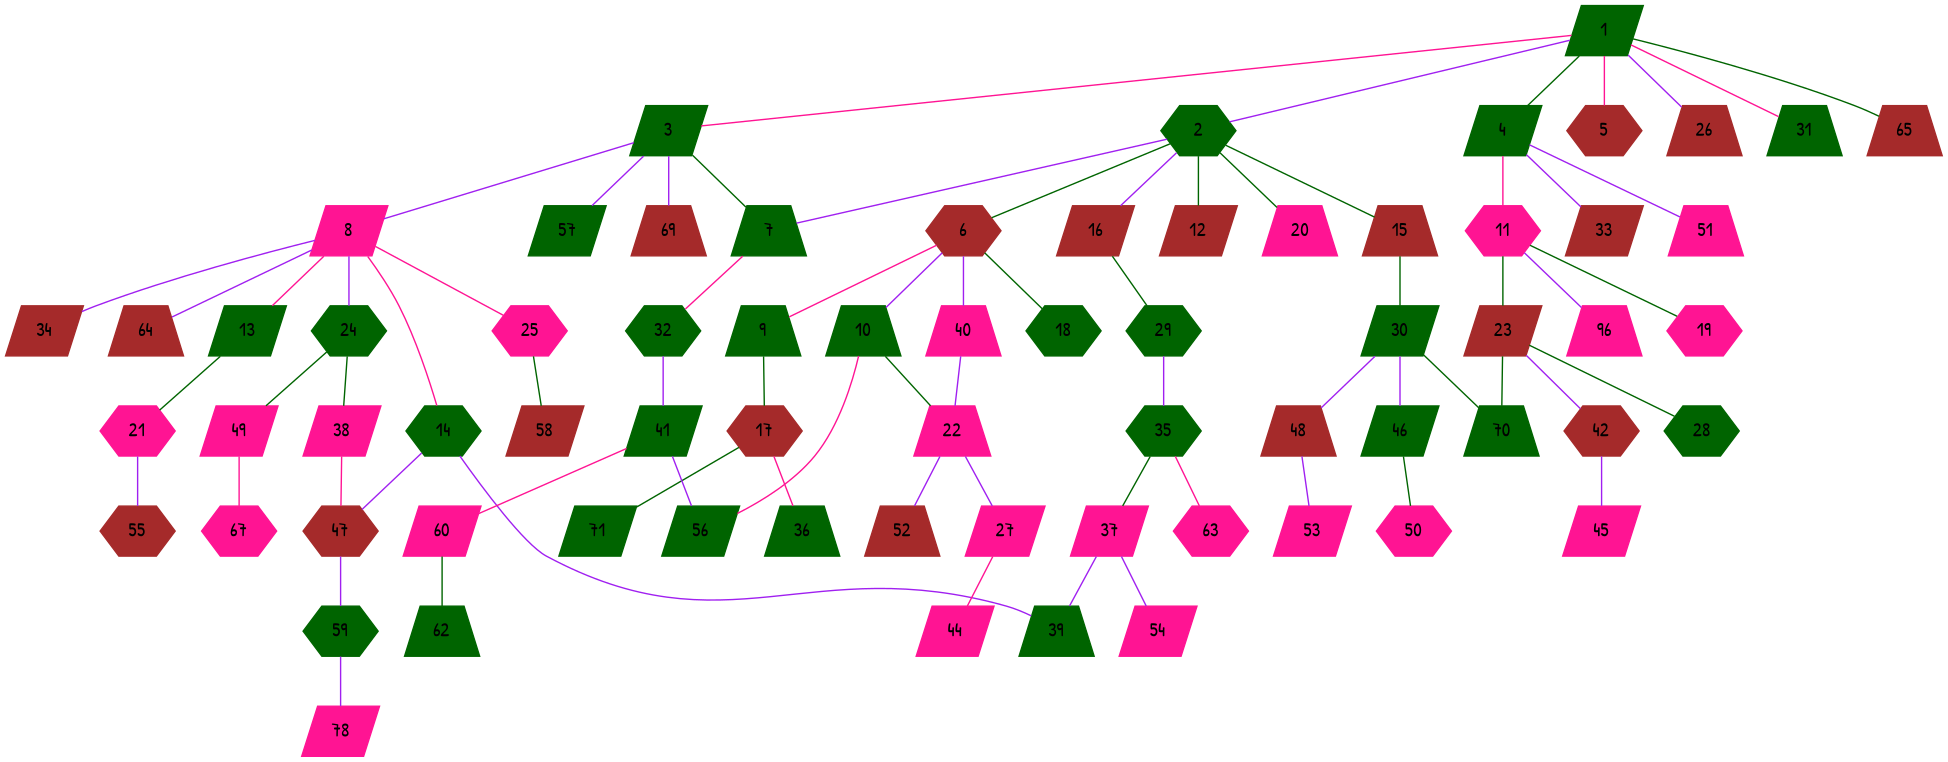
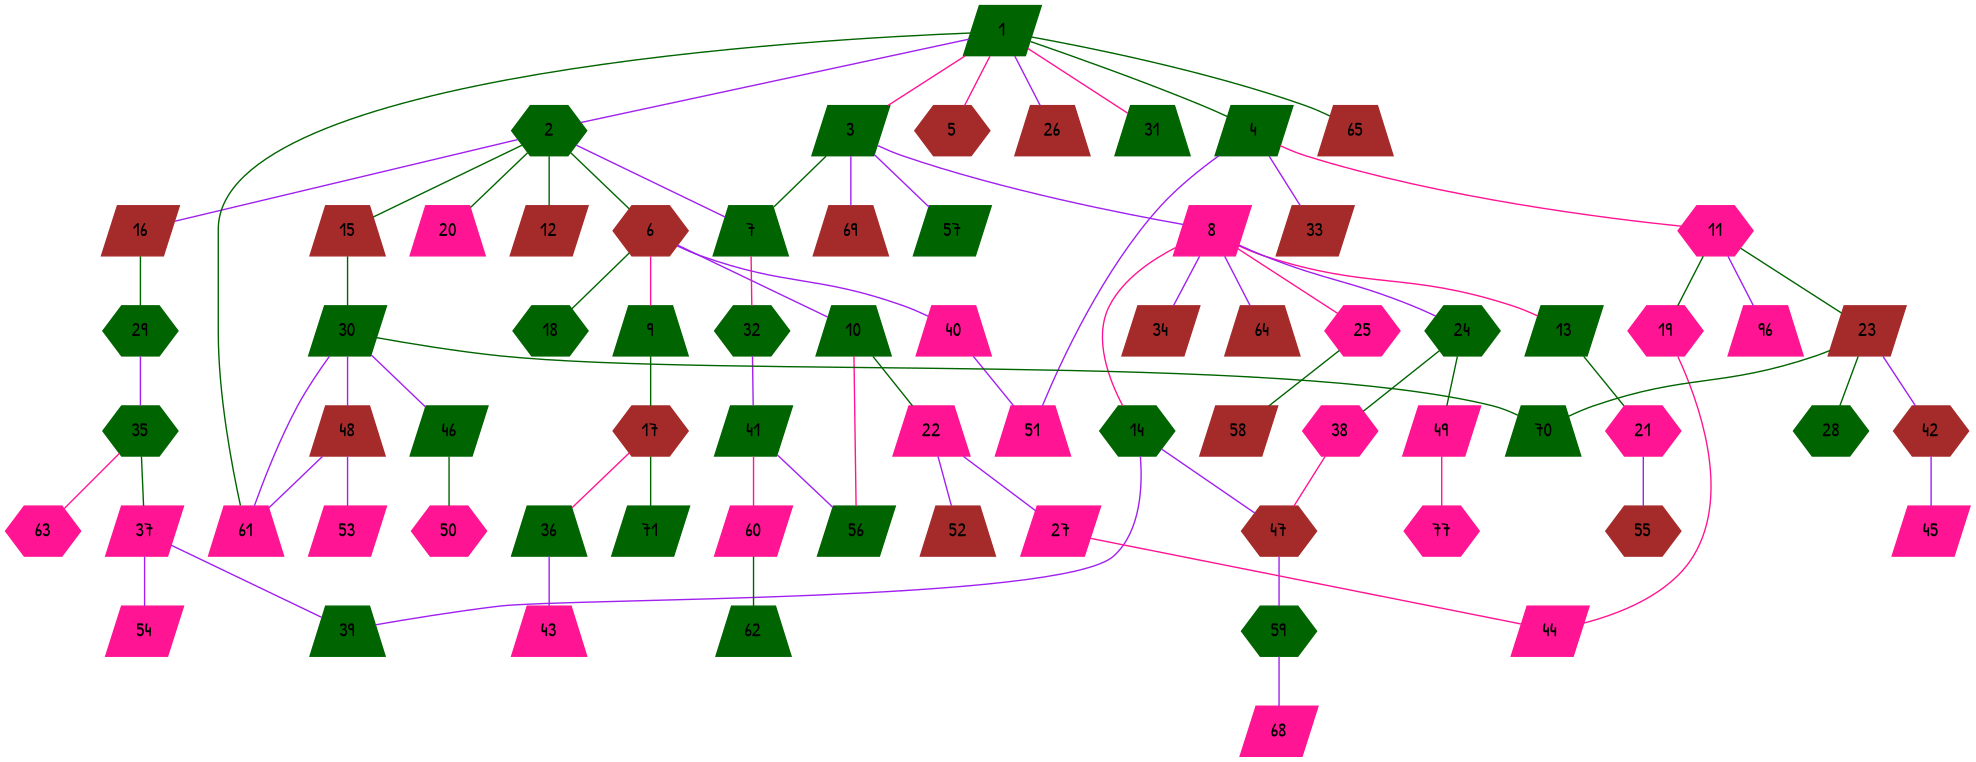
edge "40" -- "22": now "40" -- "51"
node "38": shape parallelogram -> hexagon
edge "19" -- "44": added
node "67": label "67" -> "77"
node "61": added
node "43": added
node "78": label "78" -> "68"
